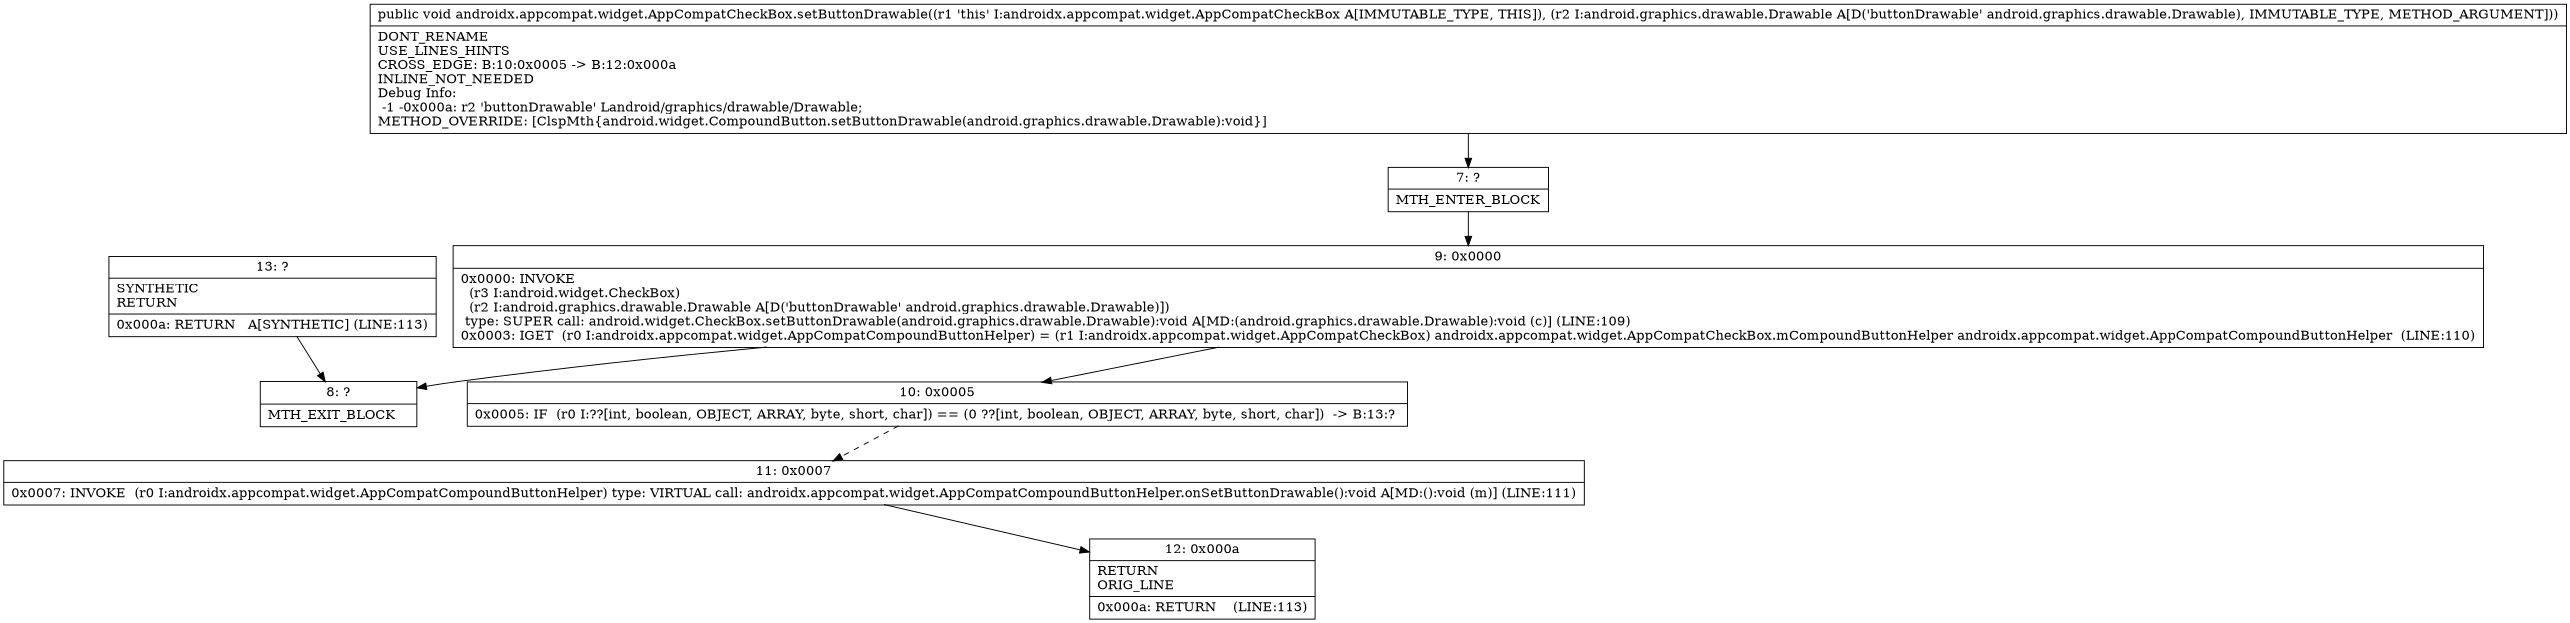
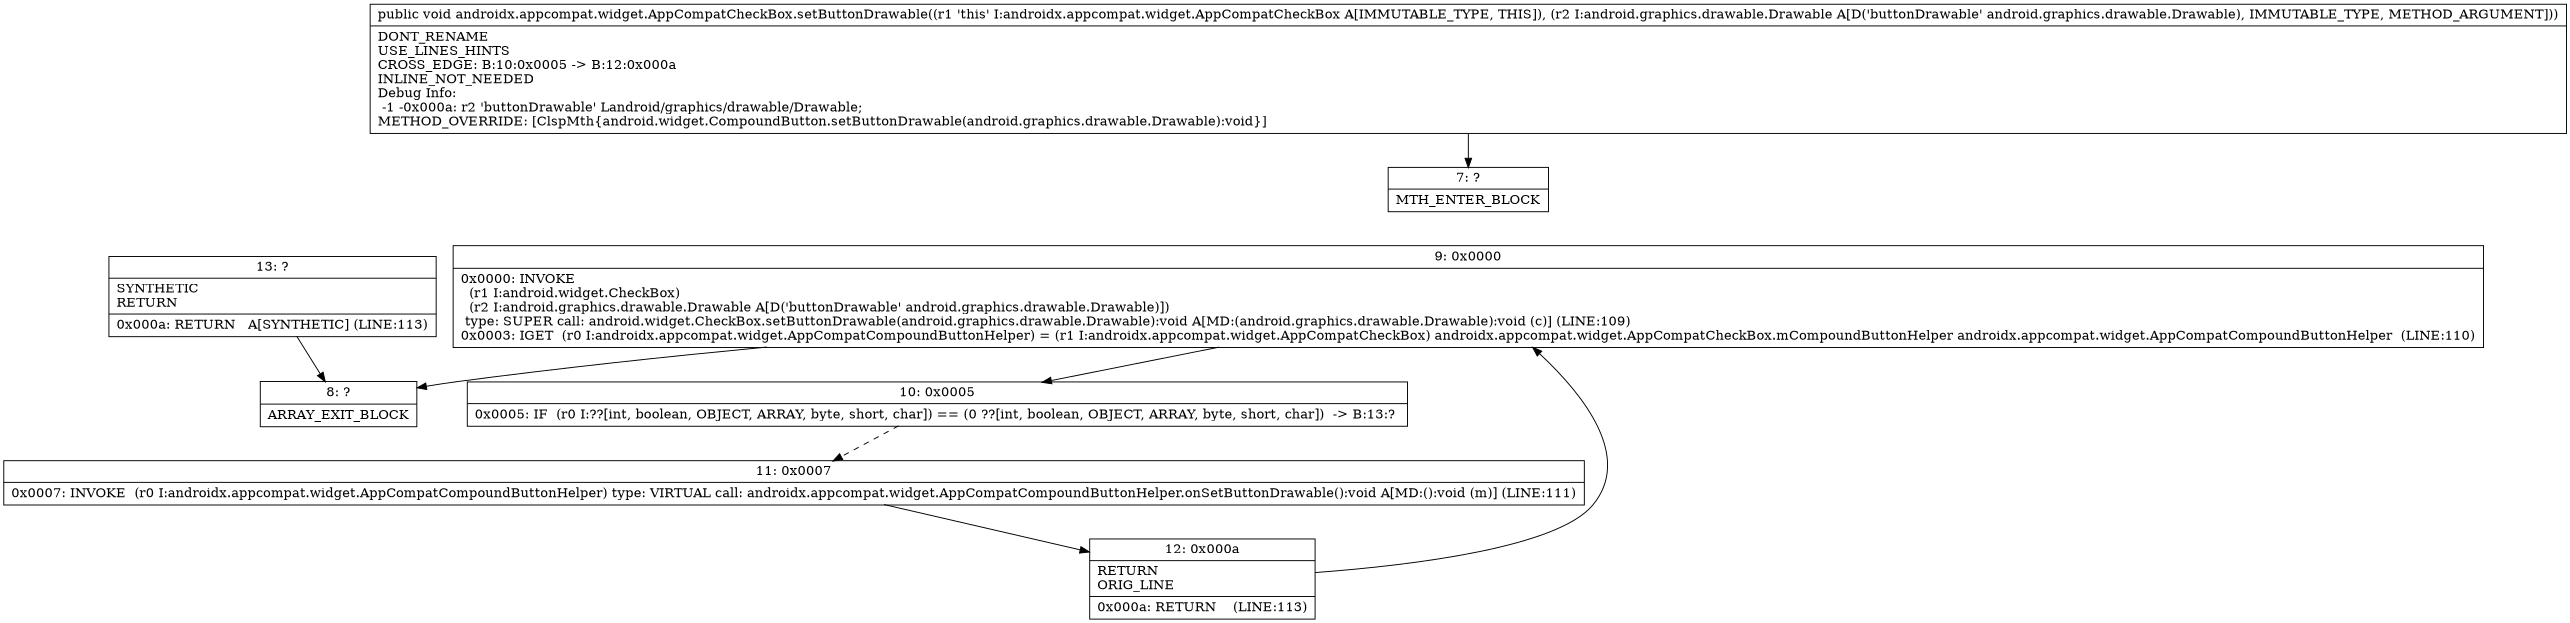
edge "7: ?" -> "9: 0x0000": now "12: 0x000a" -> "9: 0x0000"
node "9: 0x0000": text "(r3 I:android.widget.CheckBox)" -> "(r1 I:android.widget.CheckBox)"
node "8: ?": text "MTH_EXIT_BLOCK" -> "ARRAY_EXIT_BLOCK"
